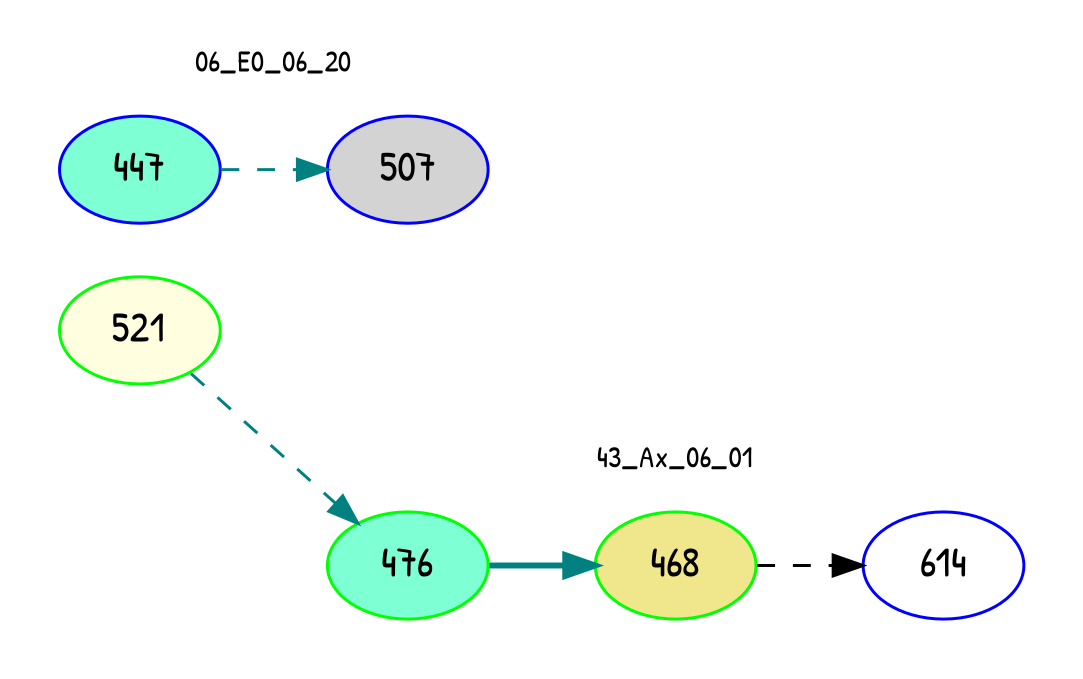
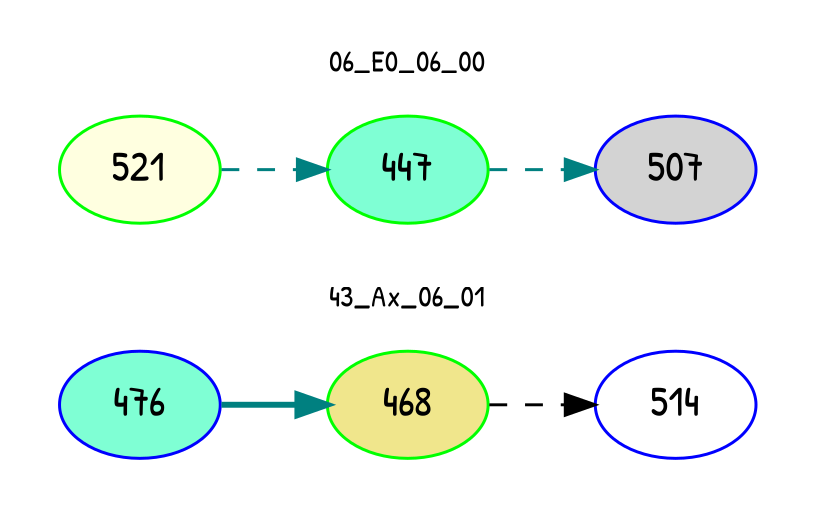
cluster "06_E0_06_20": label "06_E0_06_20" -> "06_E0_06_00"
node "447": color blue -> green
edge "521" -> "476": now "521" -> "447"
node "476": color green -> blue
node "614": label "614" -> "514"
